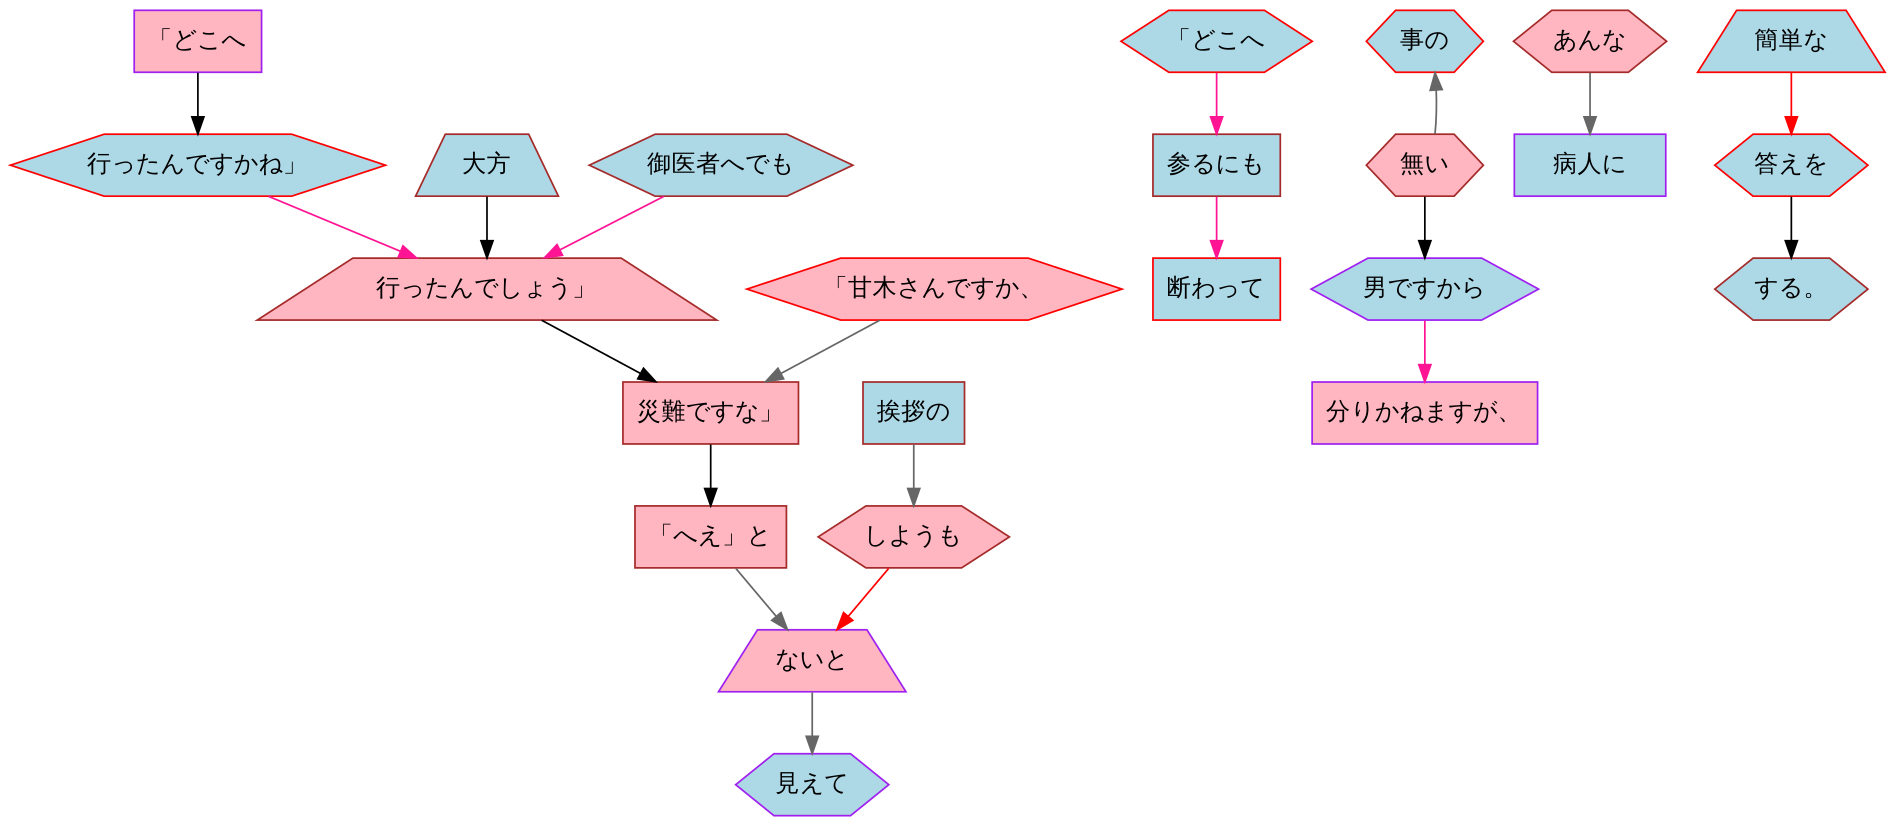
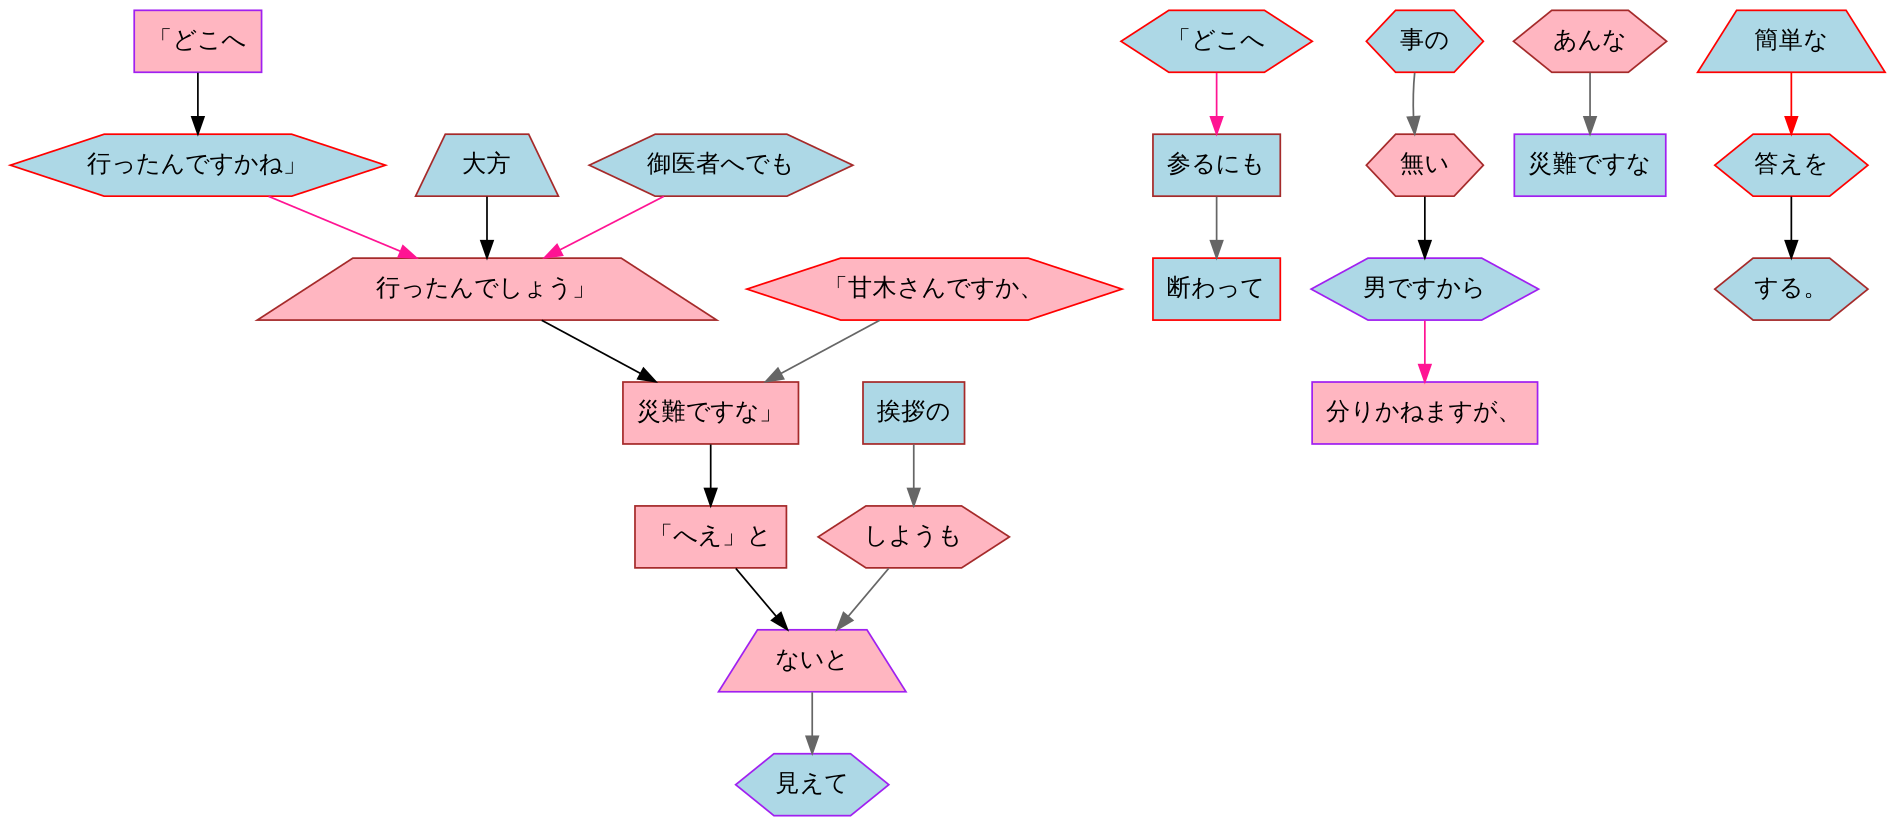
edge "無い" -> "事の": reversed
node "病人に": label "病人に" -> "災難ですな"
edge "参るにも" -> "断わって": color deeppink -> gray40
edge "「へえ」と" -> "ないと": color gray40 -> black
edge "しようも" -> "ないと": color red -> gray40
